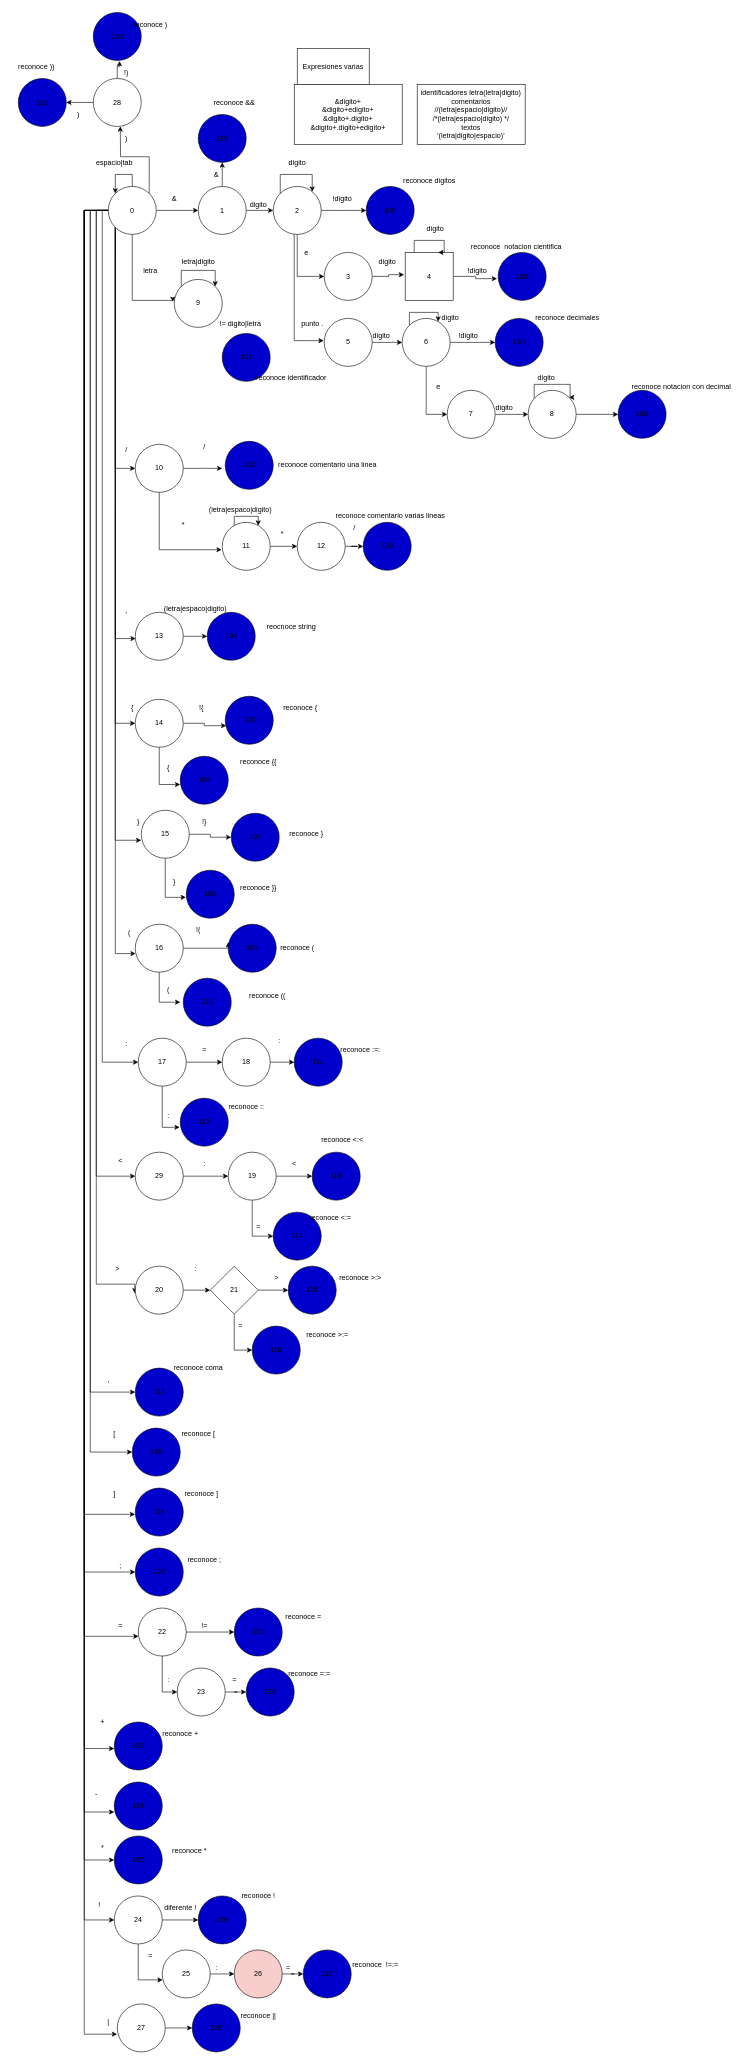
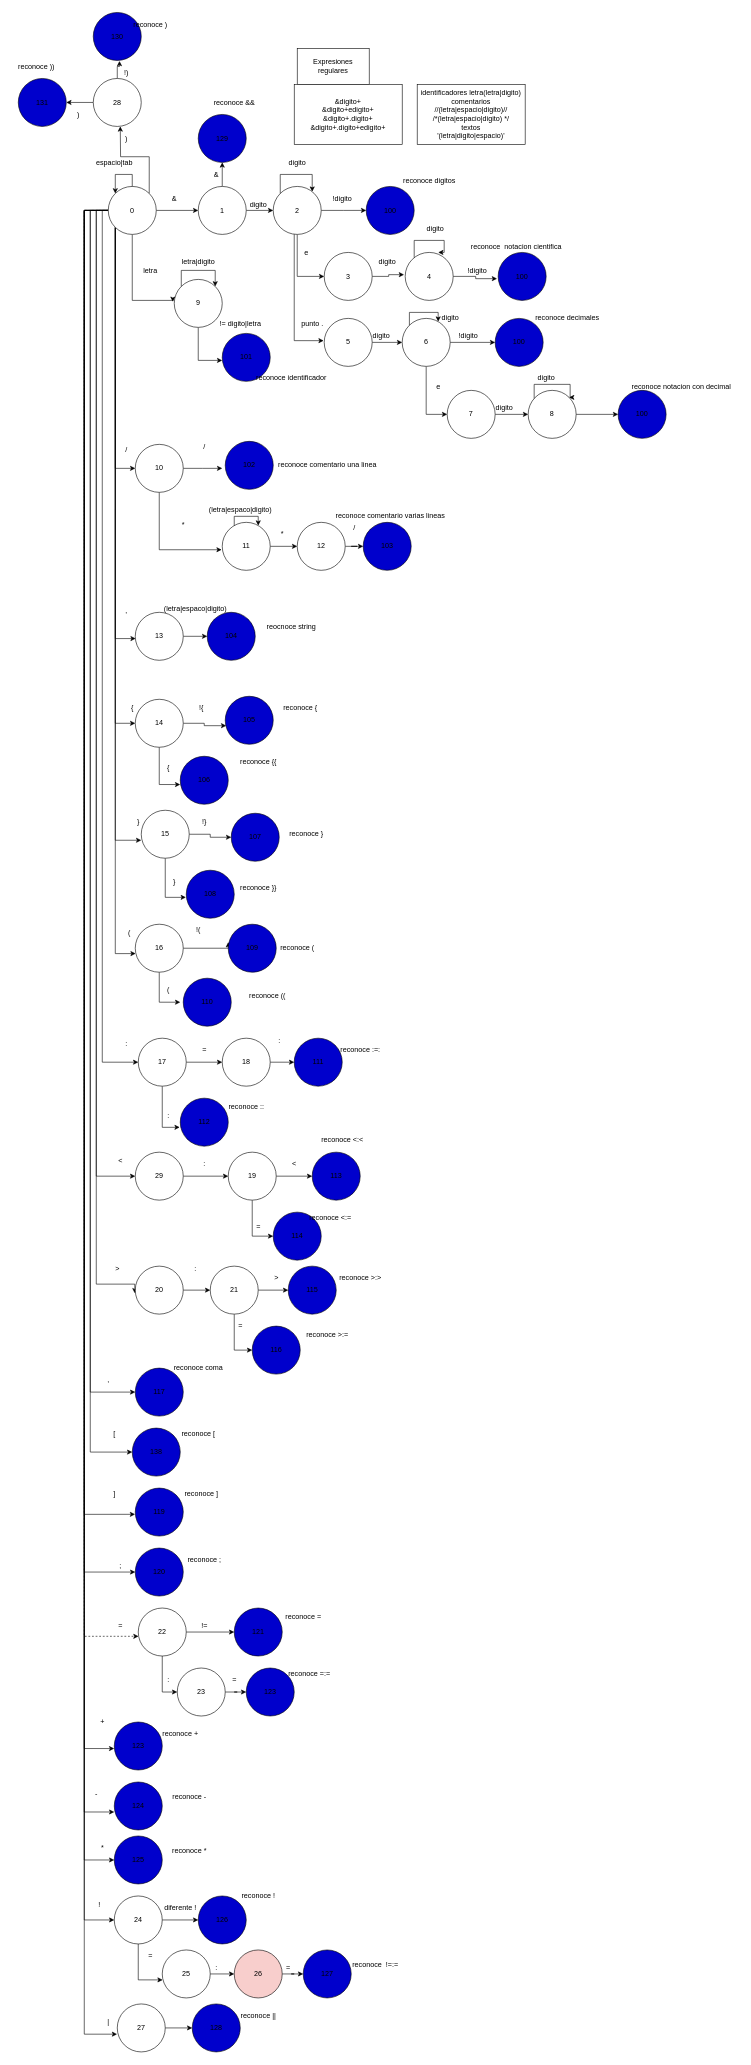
node "Expresiones varias": label "Expresiones varias" -> "Expresiones regulares"
node "4": shape rectangle -> ellipse
edge "9" -> "101": added
node "21": shape diamond -> ellipse
edge "0" -> "22": style solid -> dashed
node "reconoce -": added
